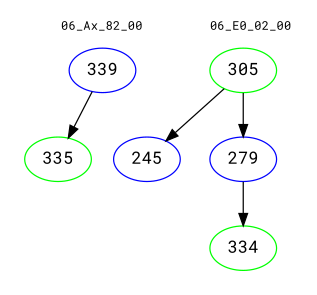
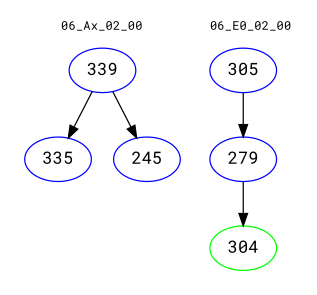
cluster "06_Ax_82_00": label "06_Ax_82_00" -> "06_Ax_02_00"
node "305": color green -> blue
edge "305" -> "245": now "339" -> "245"
node "335": color green -> blue
node "334": label "334" -> "304"
